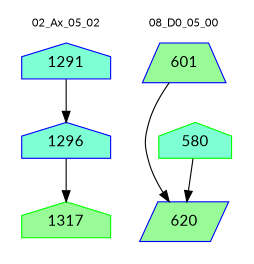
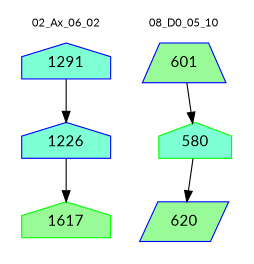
cluster "02_Ax_05_02": label "02_Ax_05_02" -> "02_Ax_06_02"
cluster "08_D0_05_00": label "08_D0_05_00" -> "08_D0_05_10"
edge "601" -> "620": now "601" -> "580"
node "1296": label "1296" -> "1226"
node "1317": label "1317" -> "1617"
